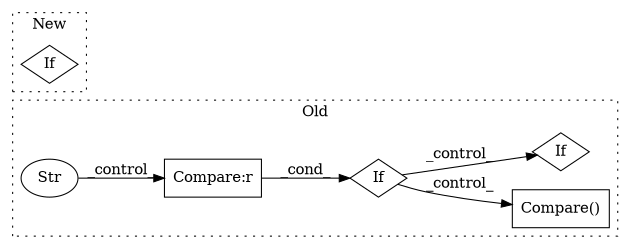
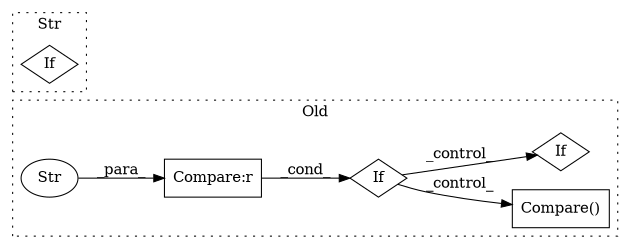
cluster "New": label "New" -> "Str"
edge "Str" -> "Compare:r": label "_control_" -> "_para_"
